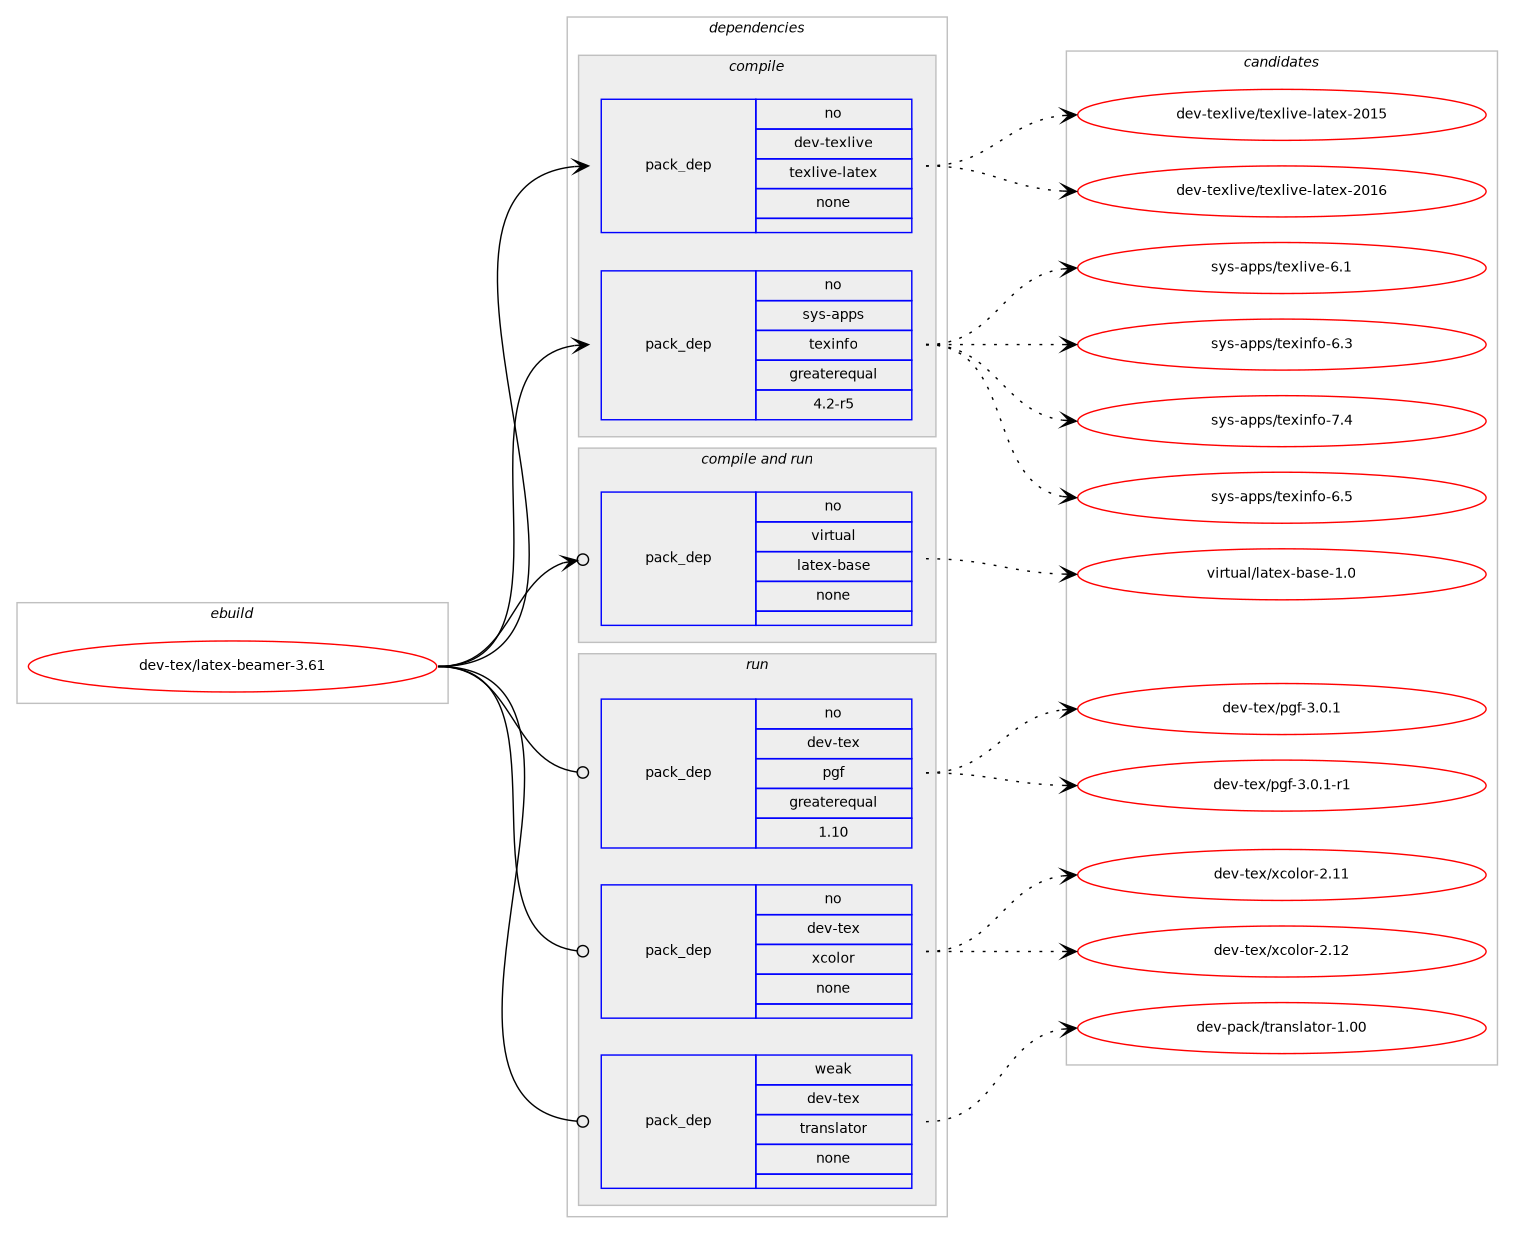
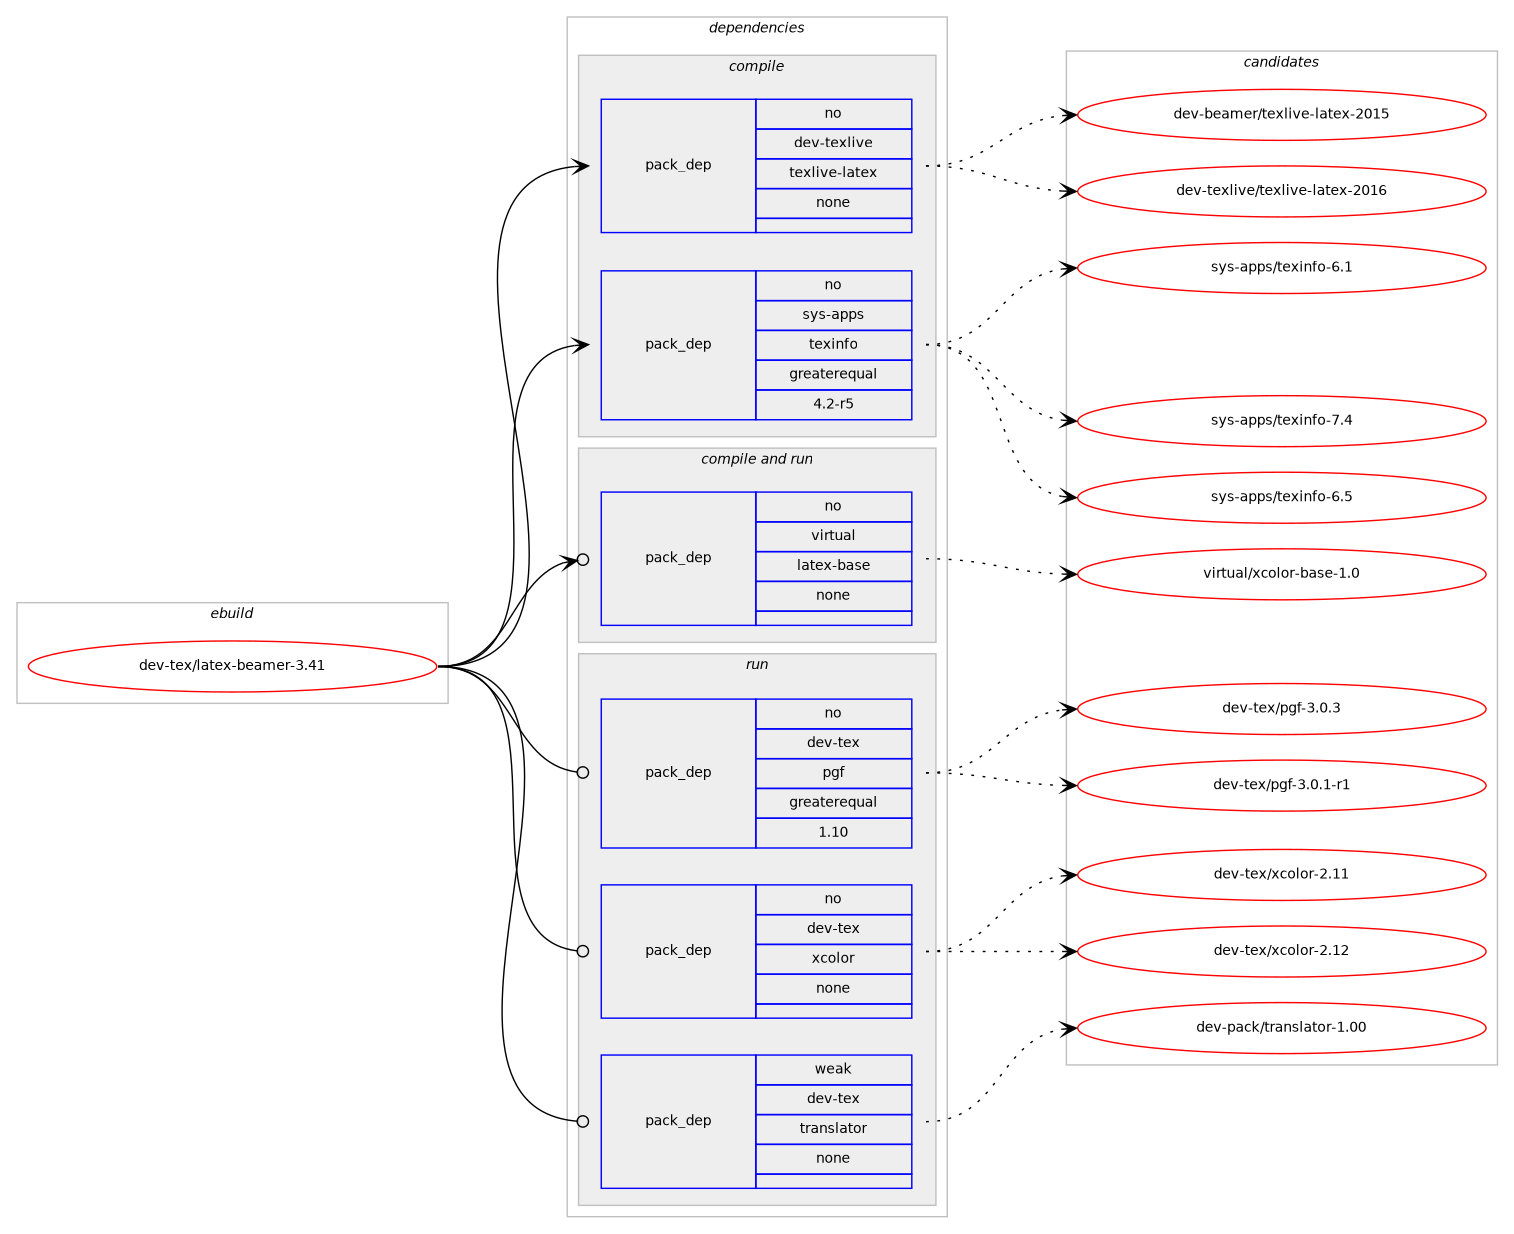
node "dev-texlive/texlive-latex-2015": label "dev-texlive/texlive-latex-2015" -> "dev-beamer/texlive-latex-2015"
node "sys-apps/texlive-6.1": label "sys-apps/texlive-6.1" -> "sys-apps/texinfo-6.1"
node "sys-apps/texinfo-6.3": removed
node "virtual/latex-base-1.0": label "virtual/latex-base-1.0" -> "virtual/xcolor-base-1.0"
node "dev-tex/latex-beamer-3.61": label "dev-tex/latex-beamer-3.61" -> "dev-tex/latex-beamer-3.41"
node "dev-tex/pgf-3.0.1": label "dev-tex/pgf-3.0.1" -> "dev-tex/pgf-3.0.3"
